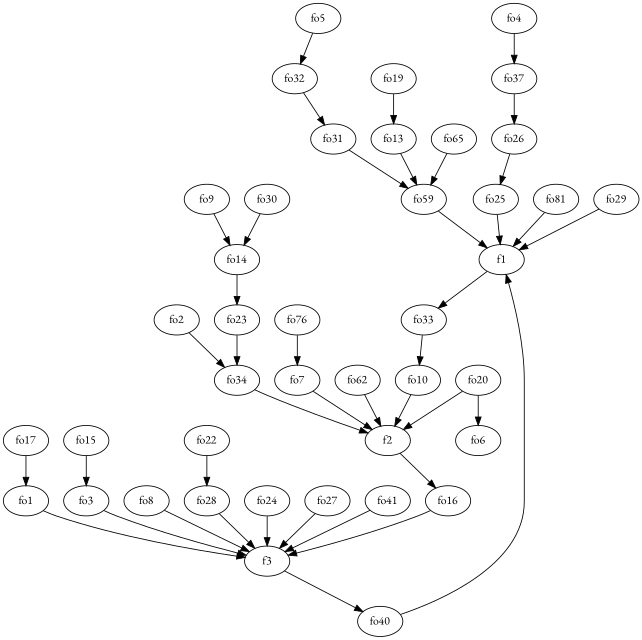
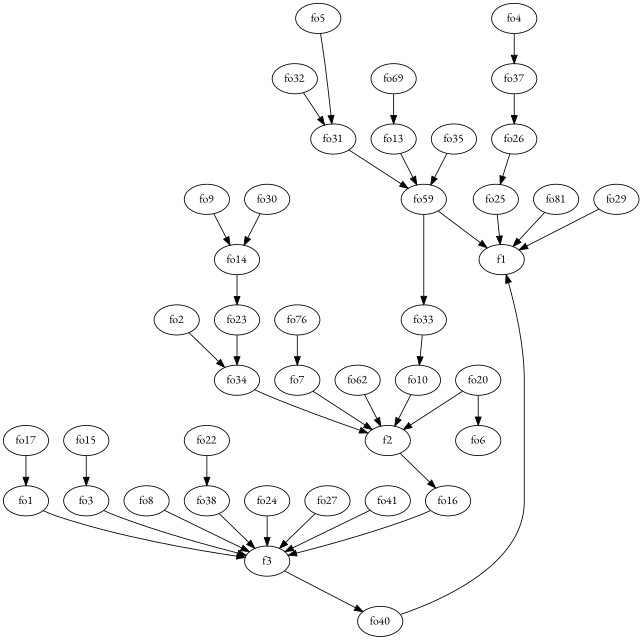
edge "fo5" -> "fo32": now "fo5" -> "fo31"
node "fo19": label "fo19" -> "fo69"
node "fo65": label "fo65" -> "fo35"
edge "f1" -> "fo33": now "fo59" -> "fo33"
node "fo28": label "fo28" -> "fo38"
